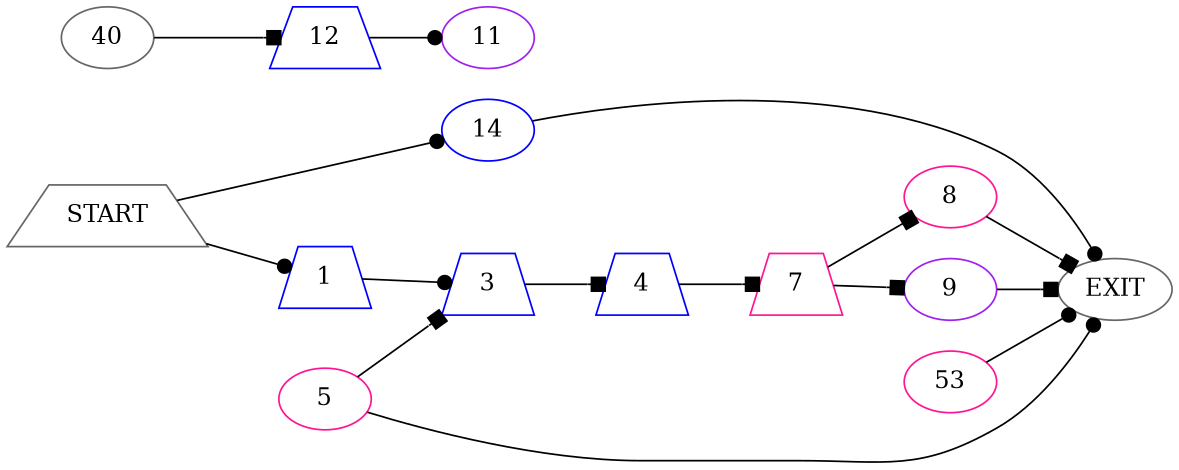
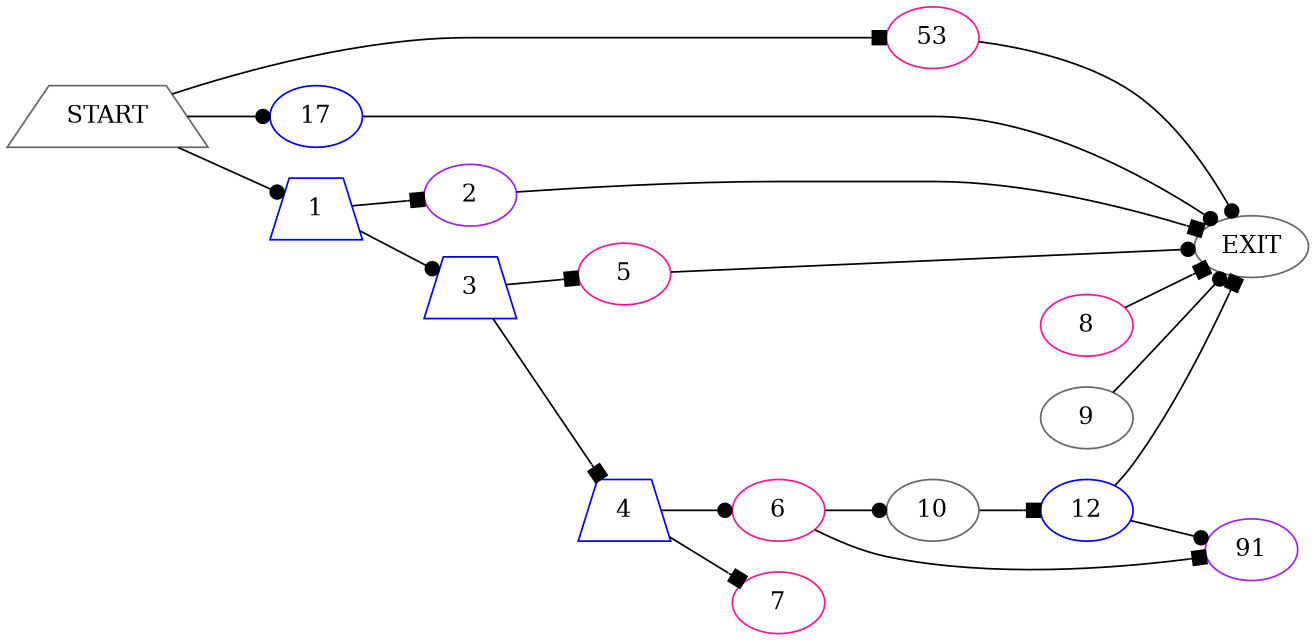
node "40": label "40" -> "10"
node "12": shape trapezium -> ellipse
node "11": label "11" -> "91"
edge "START" -> "53": added
node "14": label "14" -> "17"
node "2": added
edge "7" -> "8": removed
node "7": shape trapezium -> ellipse
edge "7" -> "9": removed
node "9": color purple -> gray40
edge "9" -> "EXIT": arrowhead box -> dot
edge "5" -> "3": reversed
edge "12" -> "EXIT": added
node "6": added
